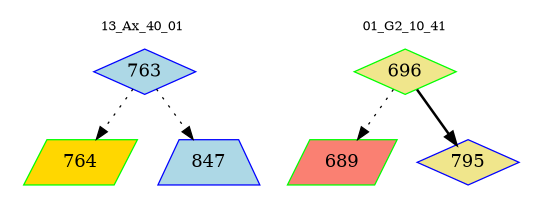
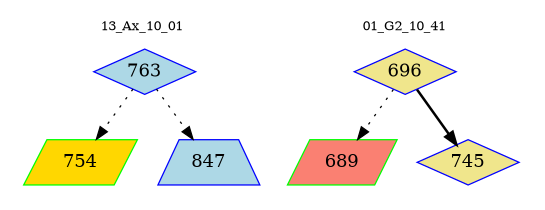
cluster "13_Ax_40_01": label "13_Ax_40_01" -> "13_Ax_10_01"
node "696": color green -> blue
node "764": label "764" -> "754"
node "795": label "795" -> "745"
